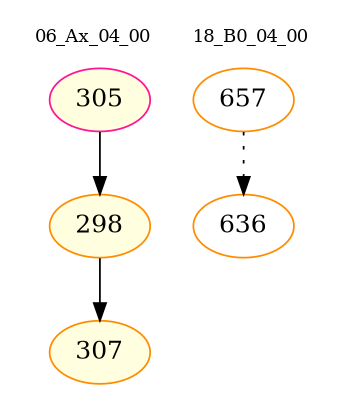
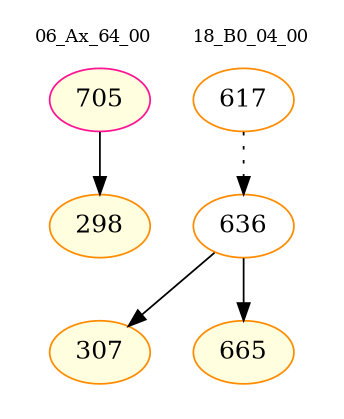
cluster "06_Ax_04_00": label "06_Ax_04_00" -> "06_Ax_64_00"
node "305": label "305" -> "705"
node "657": label "657" -> "617"
edge "298" -> "307": now "636" -> "307"
node "665": added
